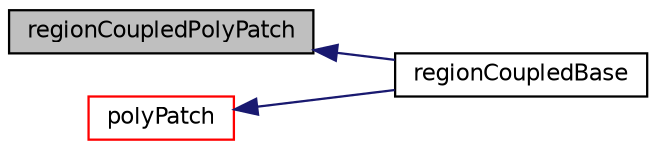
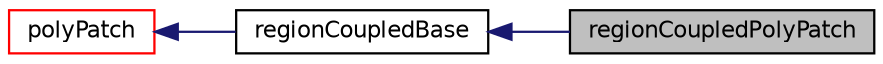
edge "regionCoupledBase" -> "regionCoupledPolyPatch": reversed
